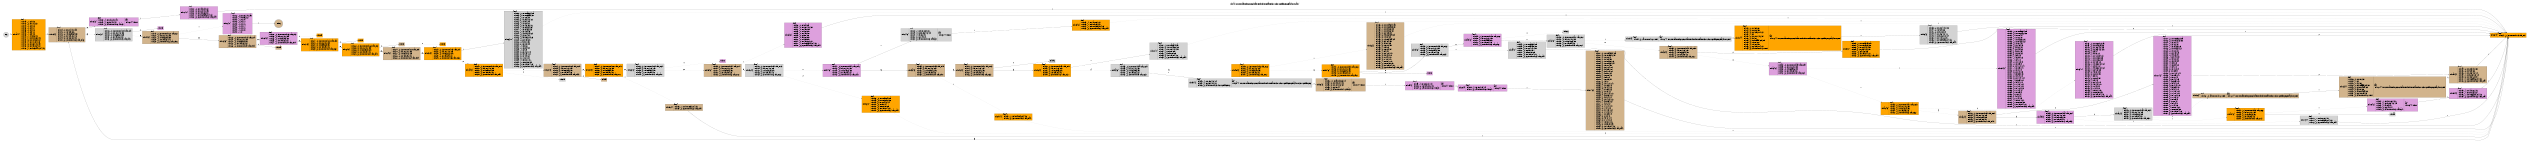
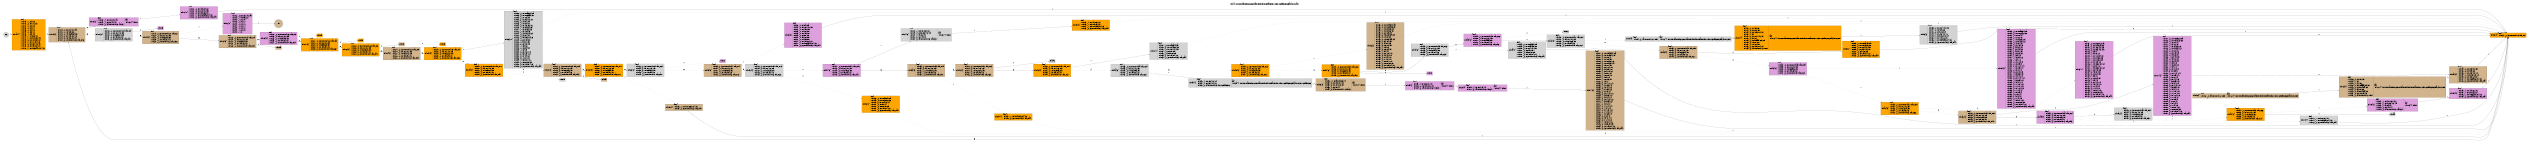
node "Desktop": label "Desktop" -> "Exit"
